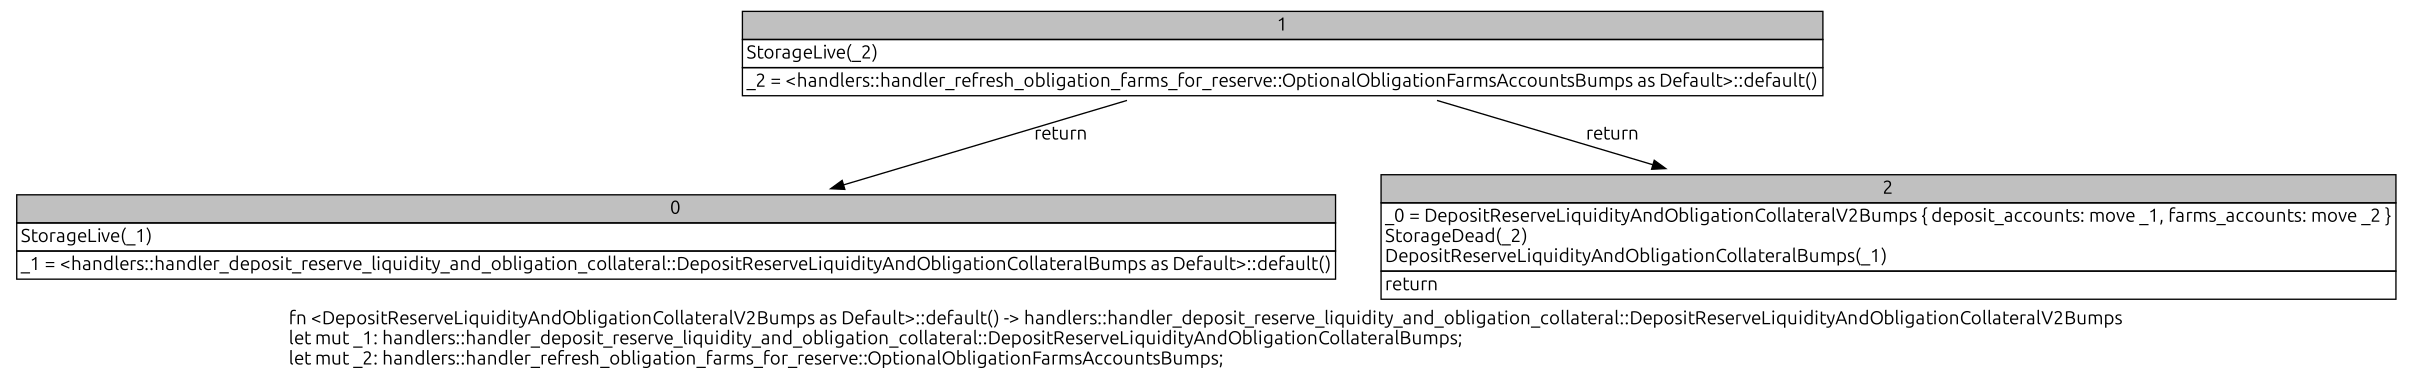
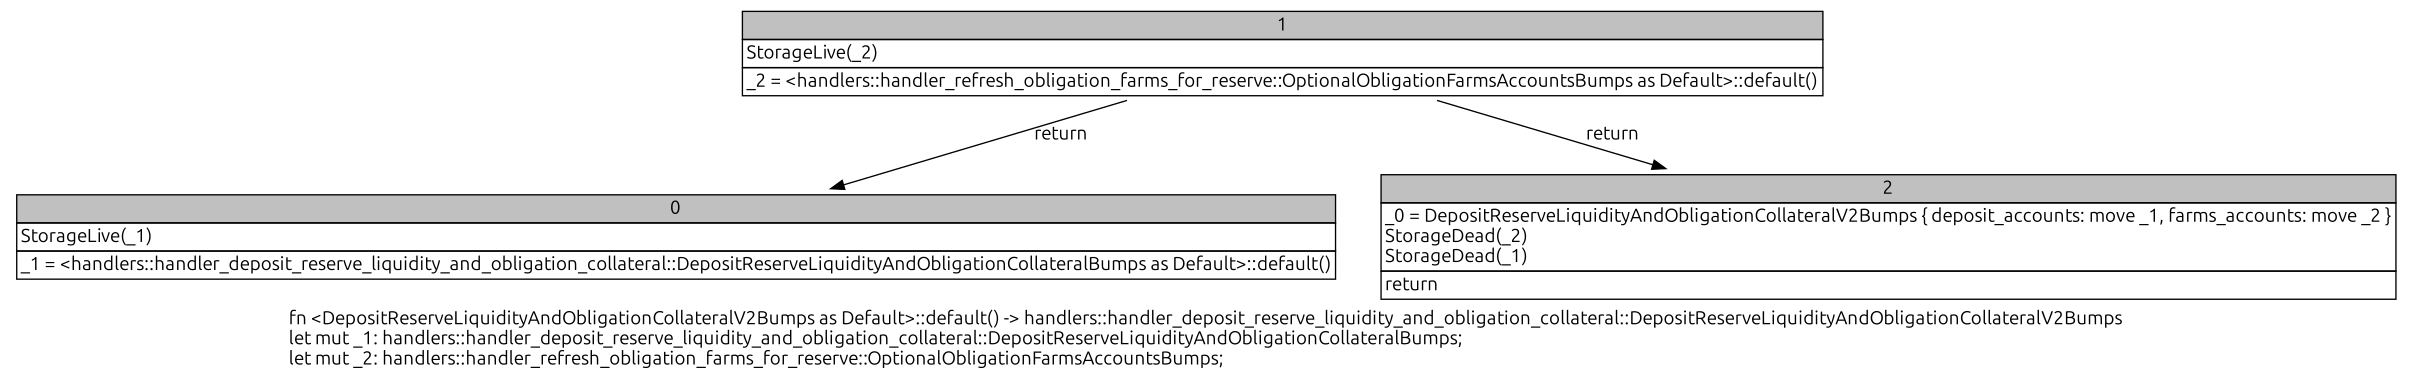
node "2": text "DepositReserveLiquidityAndObligationCollateralBumps(_1)" -> "StorageDead(_1)"
